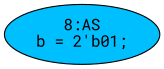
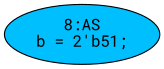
node "8:AS b = 2'b01;": label "8:AS b = 2'b01;" -> "8:AS b = 2'b51;"
